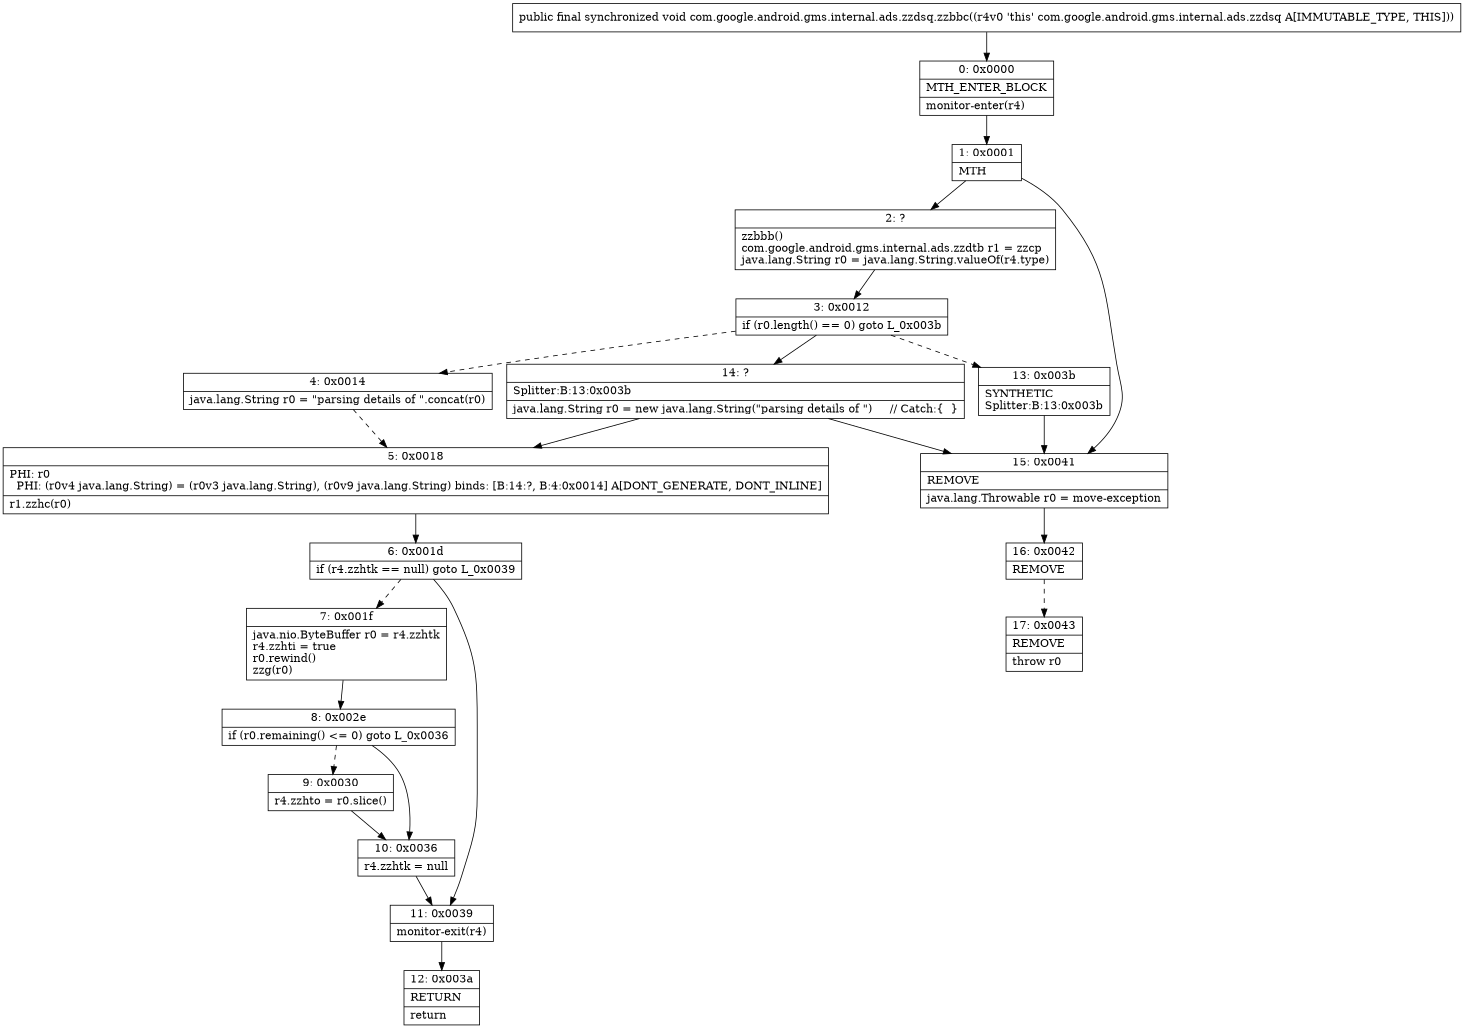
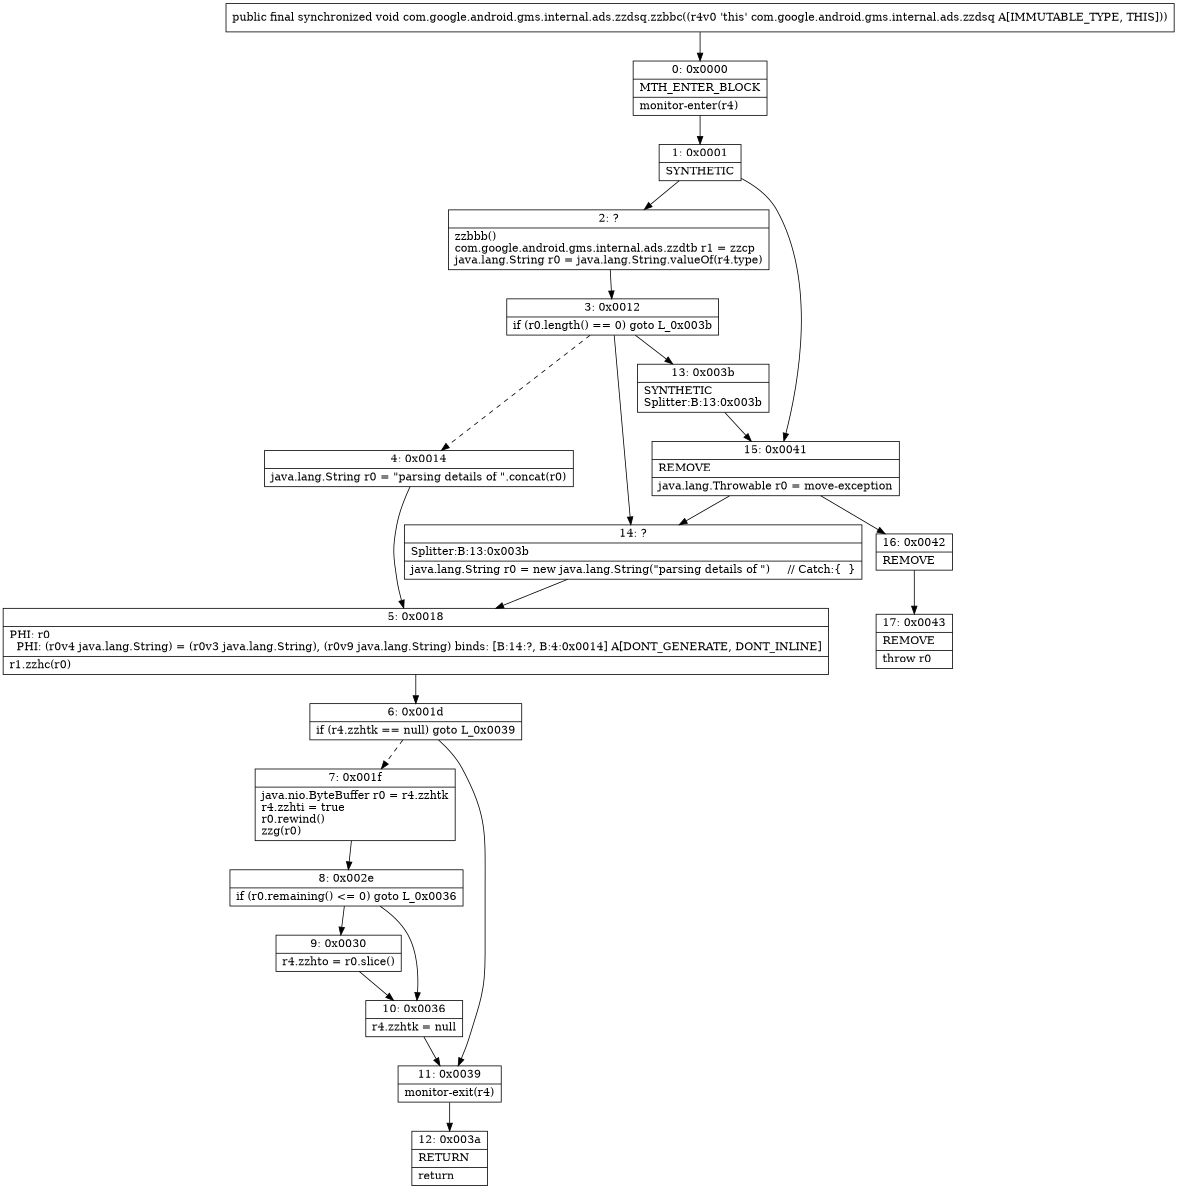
node "1: 0x0001": text "MTH" -> "SYNTHETIC"
edge "3: 0x0012" -> "13: 0x003b": style dashed -> solid
edge "4: 0x0014" -> "5: 0x0018": style dashed -> solid
edge "14: ?" -> "15: 0x0041": reversed
edge "16: 0x0042" -> "17: 0x0043": style dashed -> solid
edge "8: 0x002e" -> "9: 0x0030": style dashed -> solid
